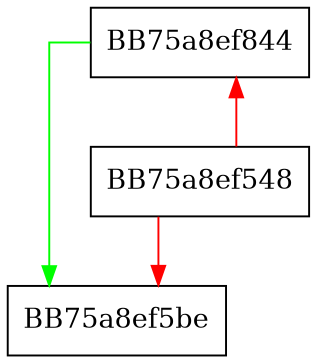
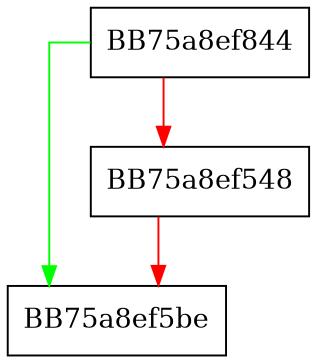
edge "BB75a8ef548" -> "BB75a8ef844": reversed
